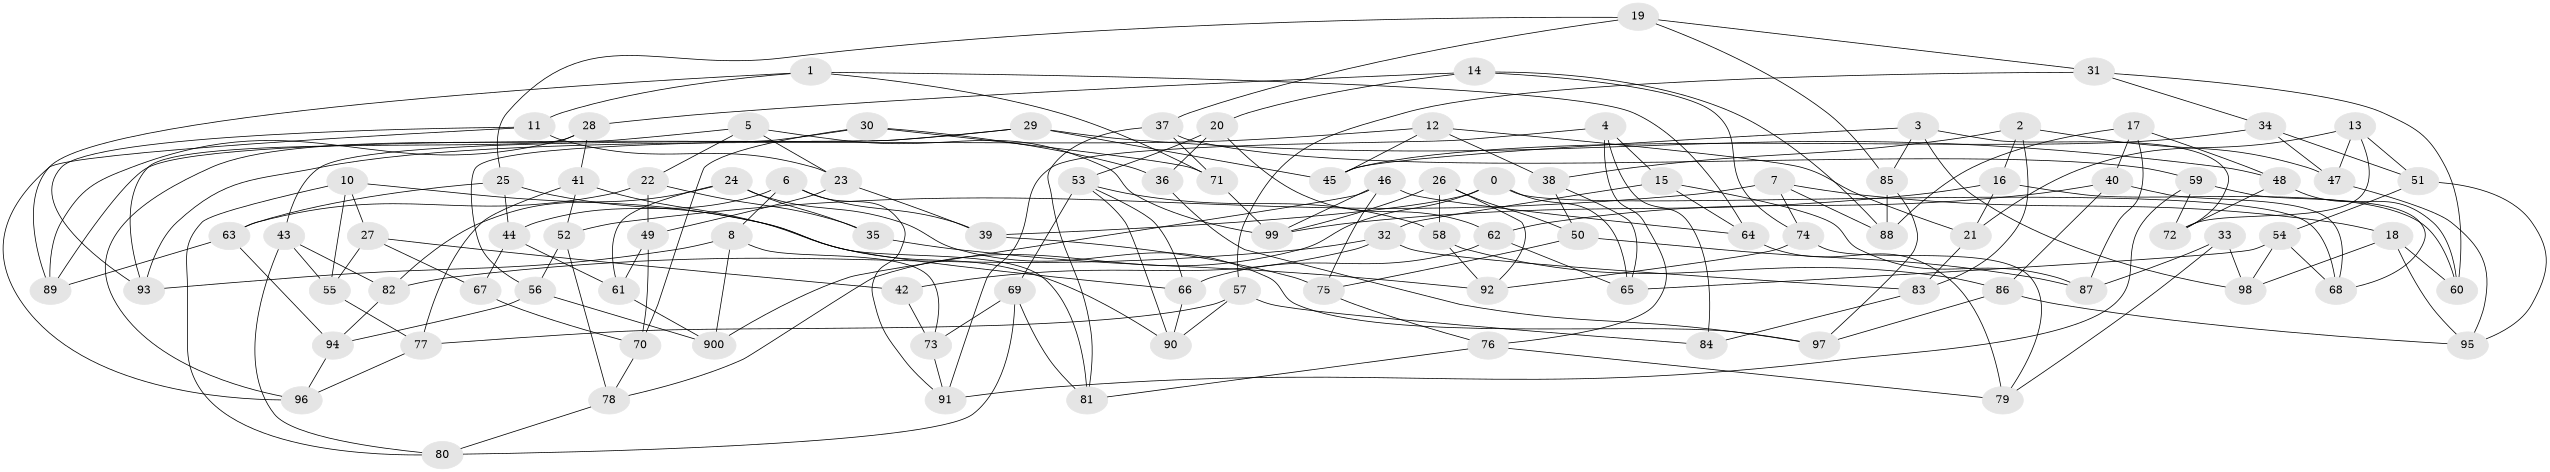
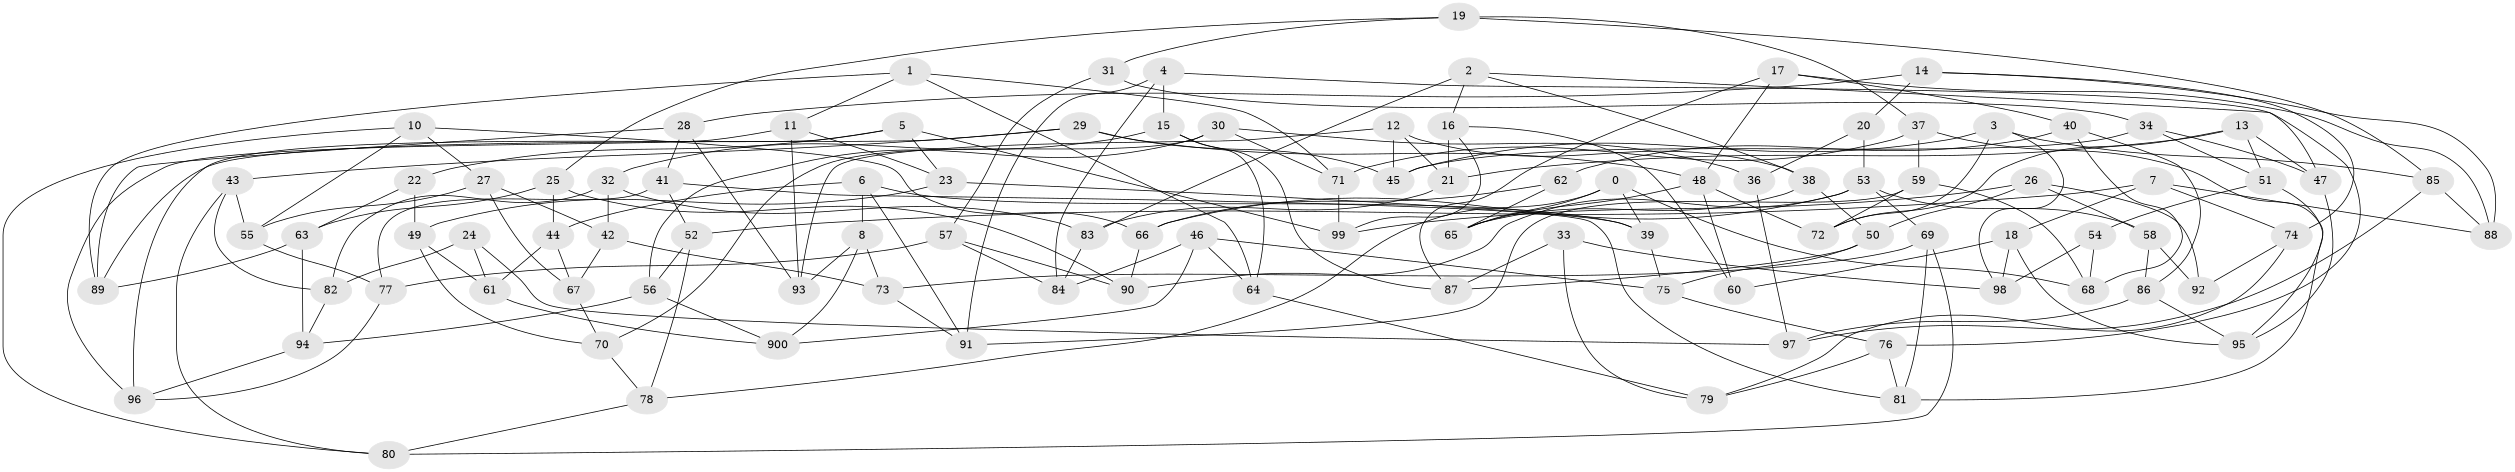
edge "31" -- "60": removed
edge "20" -- "62": removed
edge "46" -- "99": now "46" -- "84"
node "35": removed
edge "42" -- "67": added
edge "54" -- "65": now "48" -- "65"
